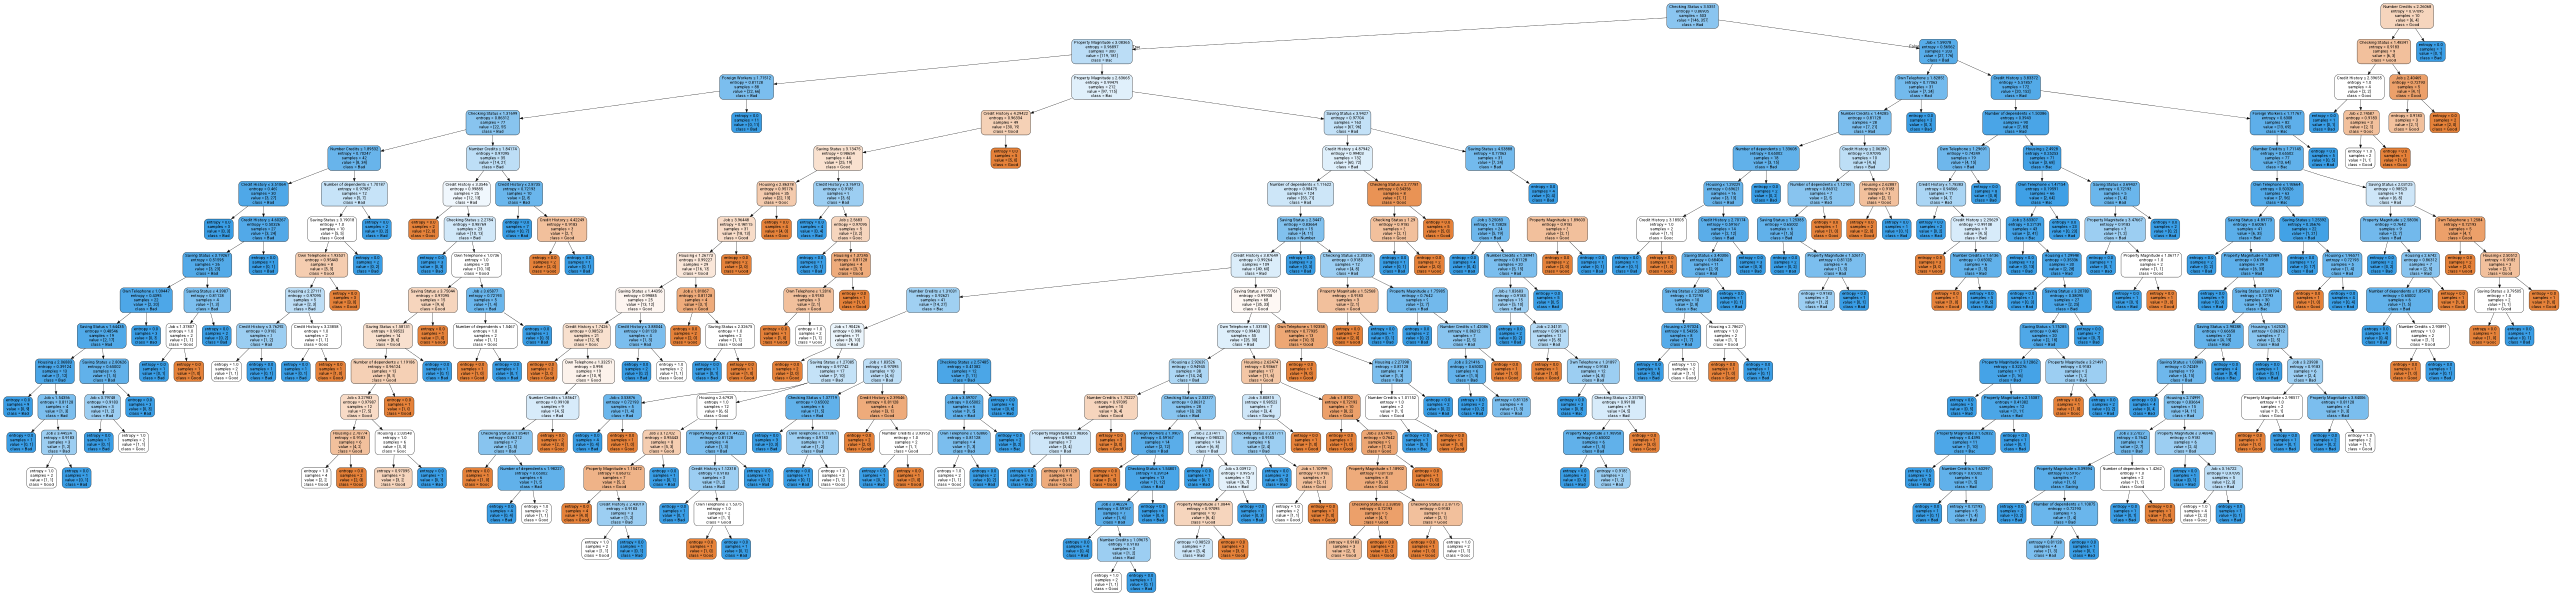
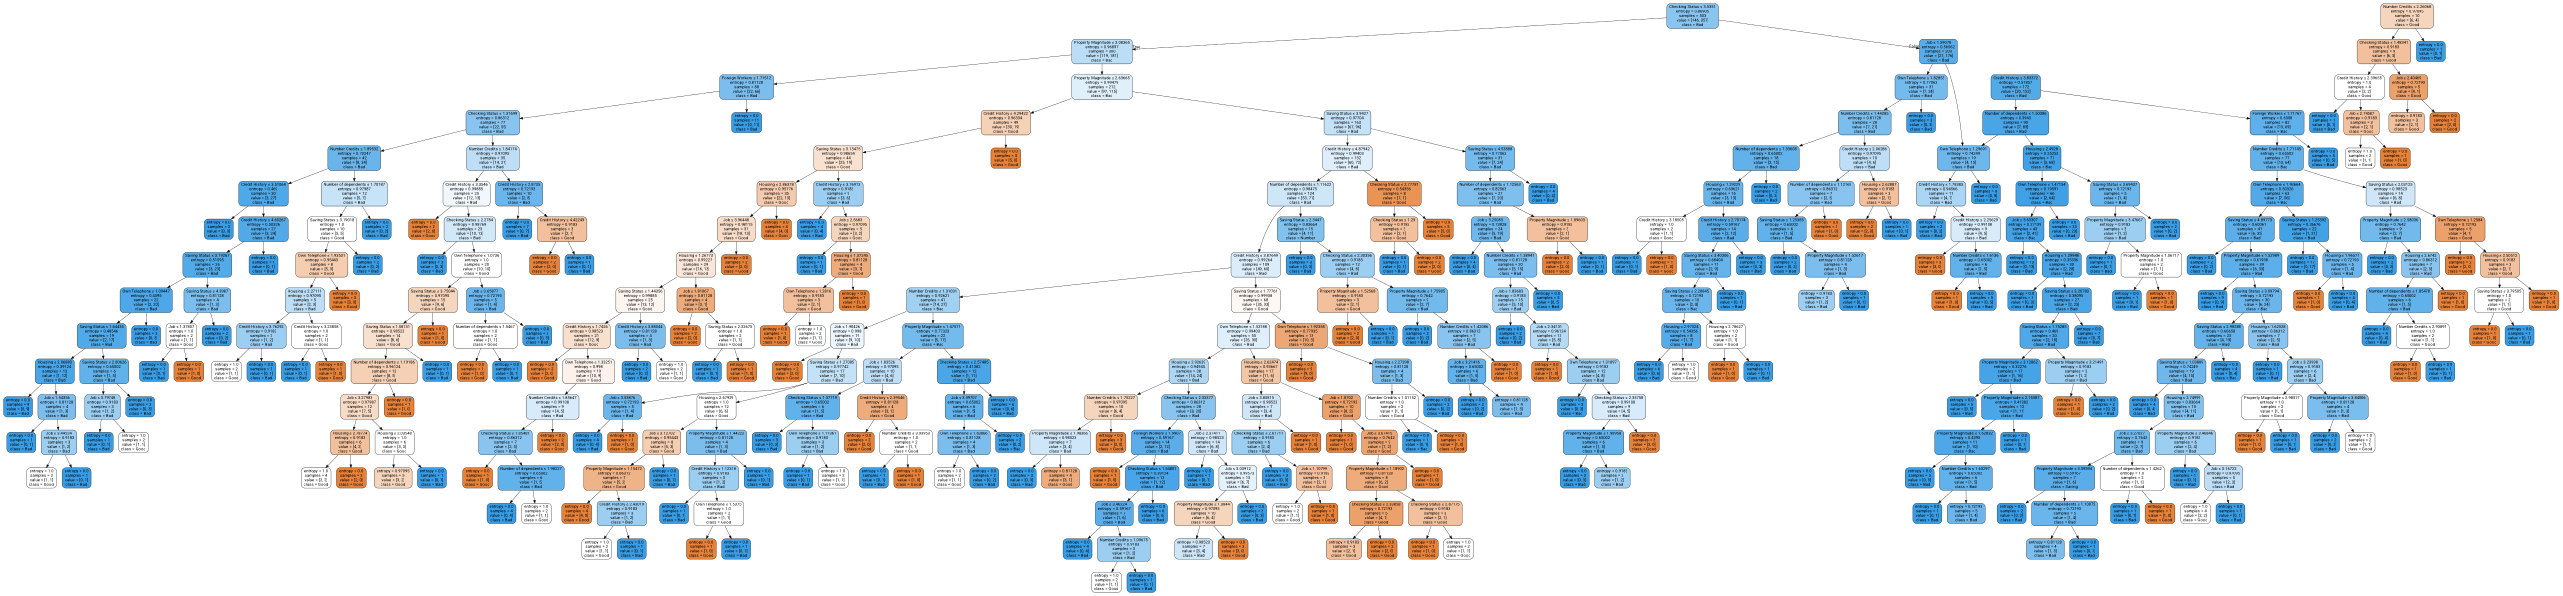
edge "Job ≤ 1.59078" -> "Credit History ≤ 3.83372": now "Job ≤ 1.59078" -> "Own Telephone ≤ 1.29691"
node "Credit History ≤ 3.83372": text "entropy = 5.51857" -> "entropy = 0.51857"
node "Number of dependents ≤ 1.12563": added
edge "Saving Status ≤ 2.3447" -> "Credit History ≤ 3.87649": now "Number of dependents ≤ 1.11622" -> "Credit History ≤ 3.87649"
node "Property Magnitude ≤ 1.47571": added
node "Job ≤ 3.80815": text "class = Saving" -> "class = Bad"
edge "Housing ≤ 2.74999" -> "Property Magnitude ≤ 3.46846": removed
edge "Job ≤ 3.67415" -> "Job ≤ 1.8702": reversed
